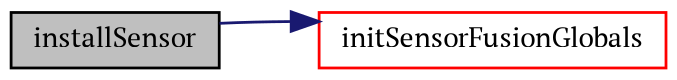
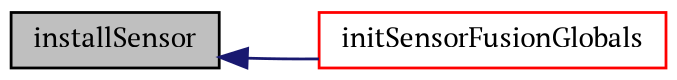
edge "installSensor" -> "initSensorFusionGlobals": reversed
